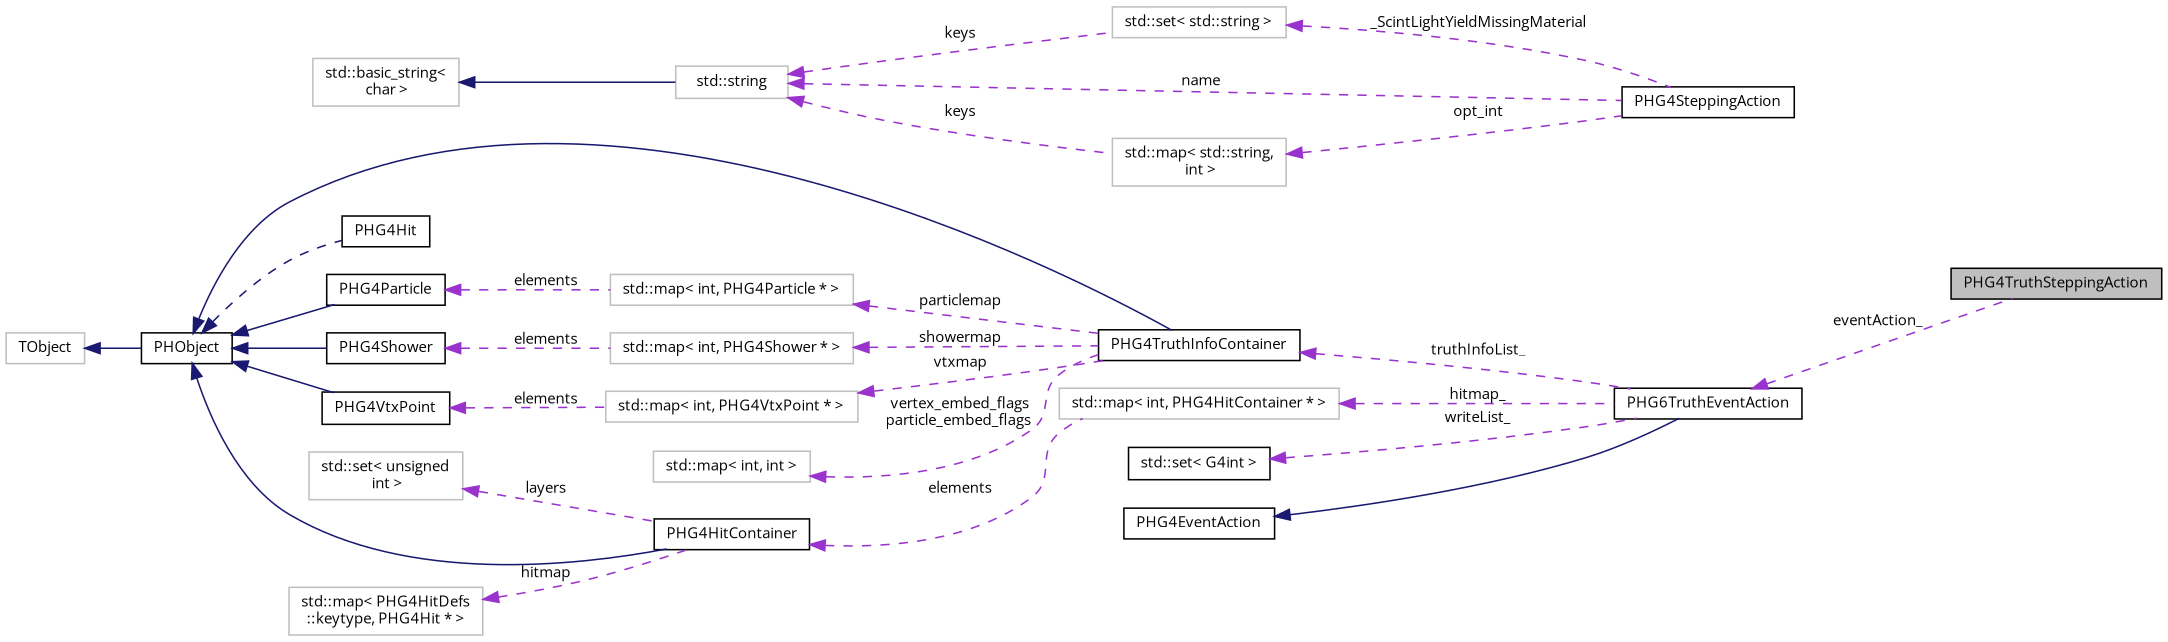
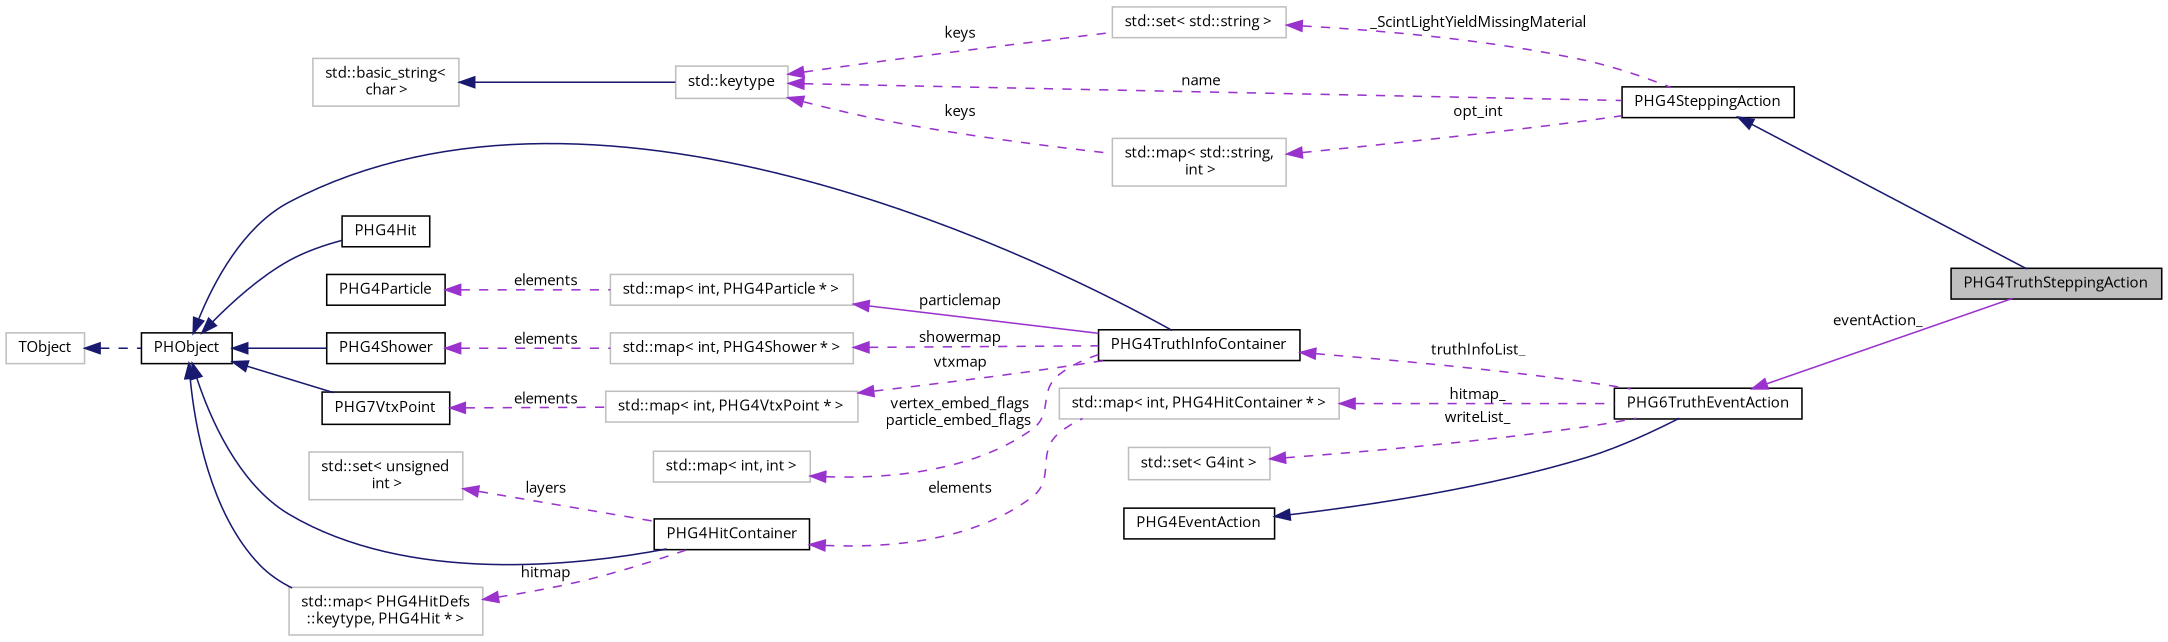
node "std::string": label "std::string" -> "std::keytype"
edge "PHG4TruthSteppingAction" -> "PHG4SteppingAction": added
edge "PHG4Hit" -> "PHObject": style dashed -> solid
edge "PHG4Particle" -> "PHObject": now "std::map< PHG4HitDefs ::keytype, PHG4Hit * >" -> "PHObject"
edge "PHG4TruthInfoContainer" -> "std::map< int, PHG4Particle * >": style dashed -> solid
edge "PHG4TruthSteppingAction" -> "PHG6TruthEventAction": style dashed -> solid
edge "PHObject" -> "TObject": style solid -> dashed
node "PHG4VtxPoint": label "PHG4VtxPoint" -> "PHG7VtxPoint"
node "std::set< G4int >": color black -> grey75
